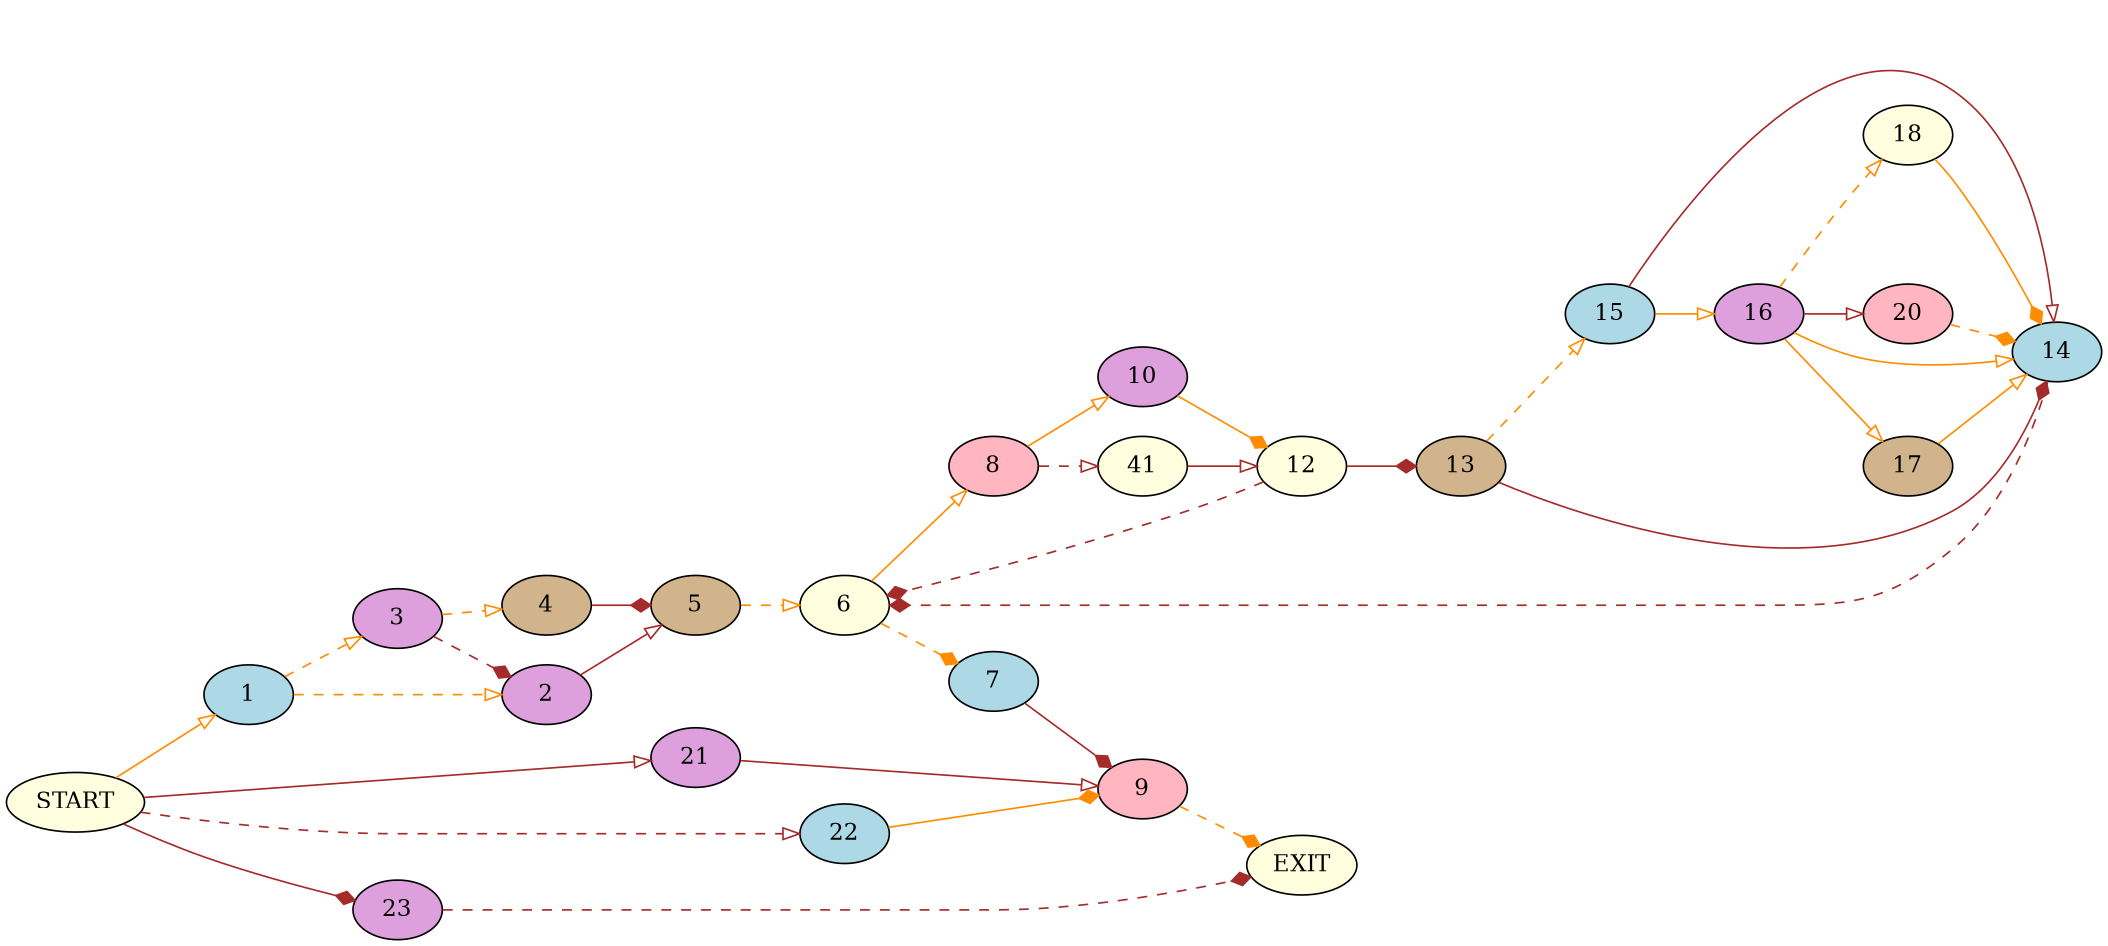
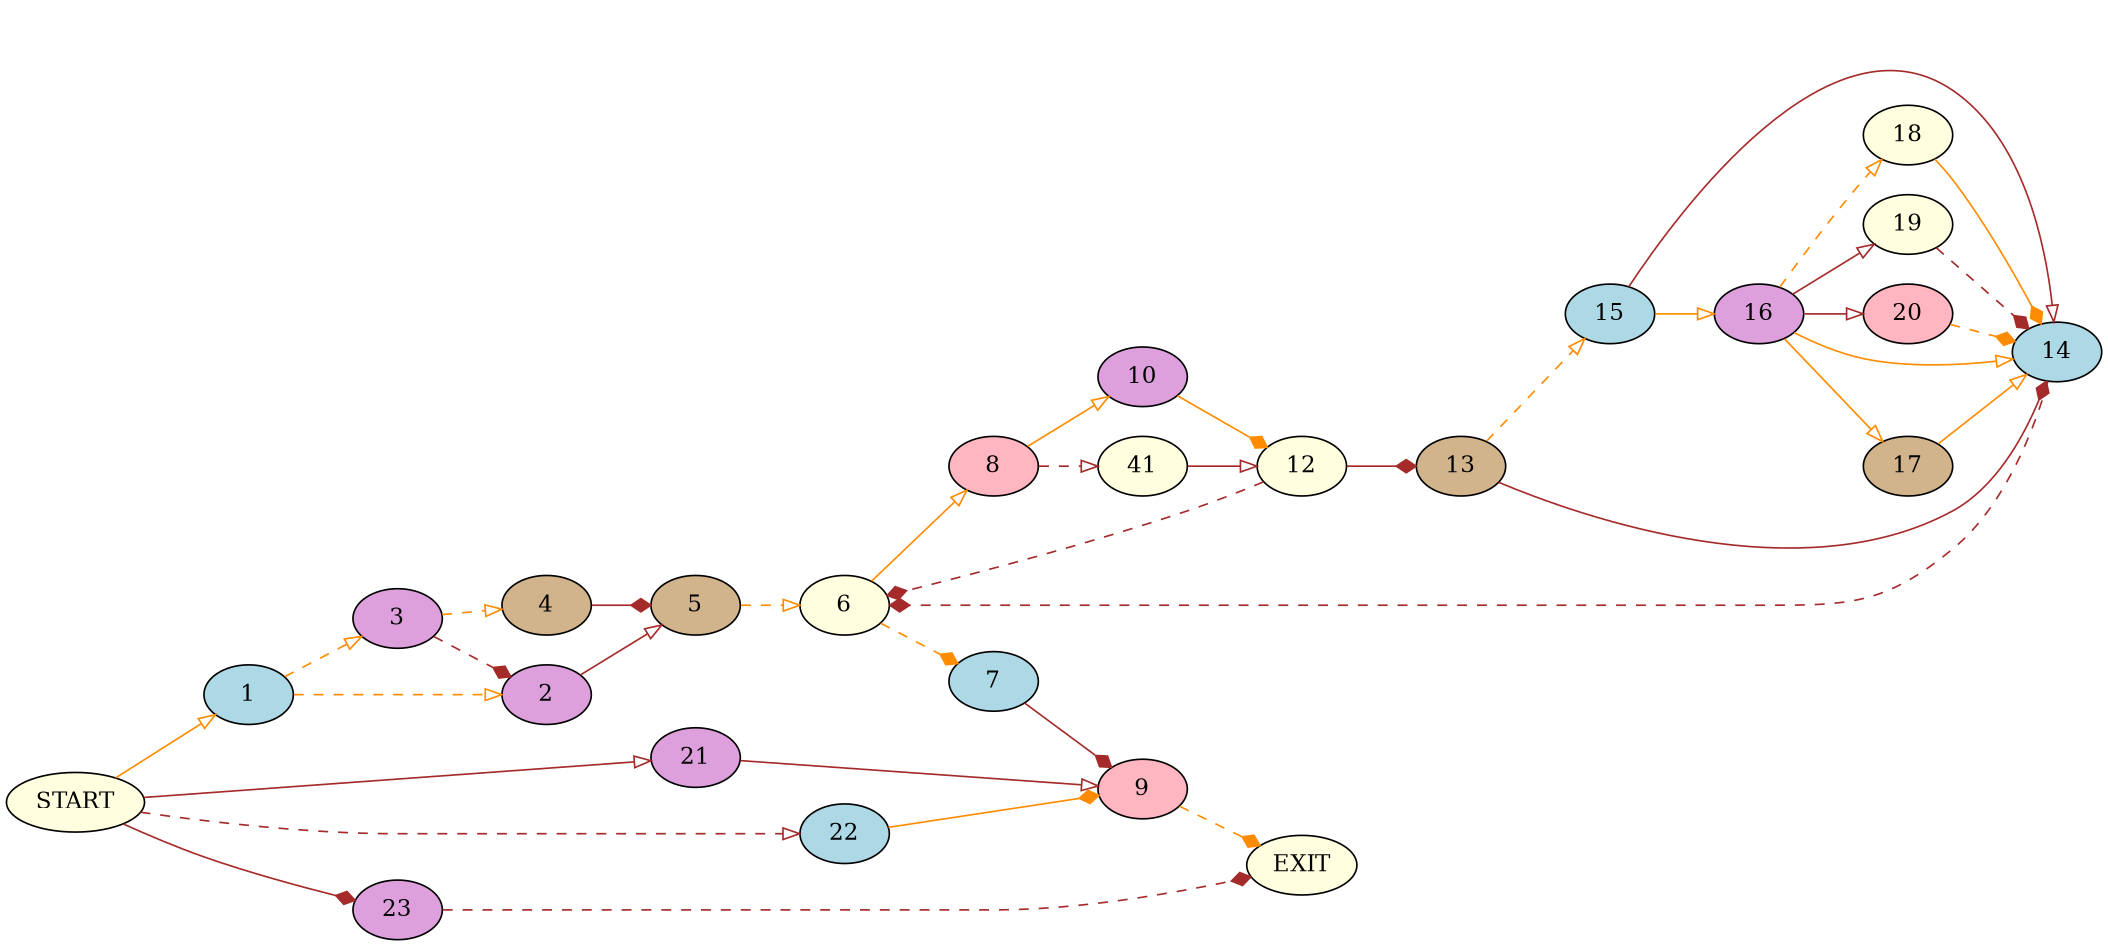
node "19": added
